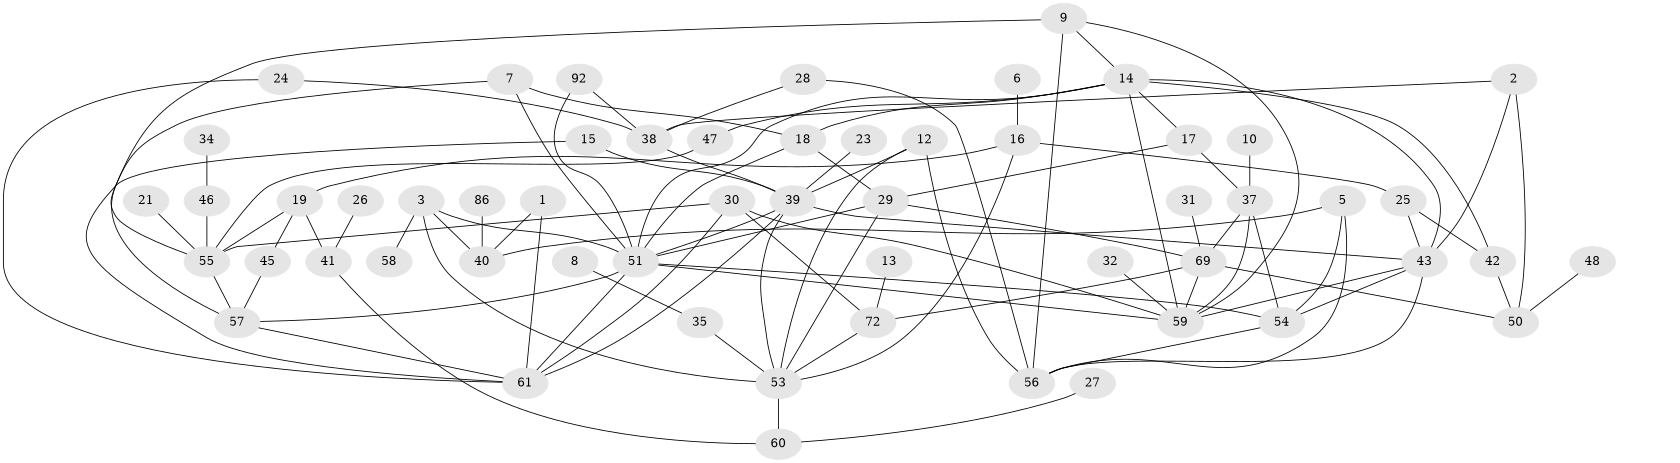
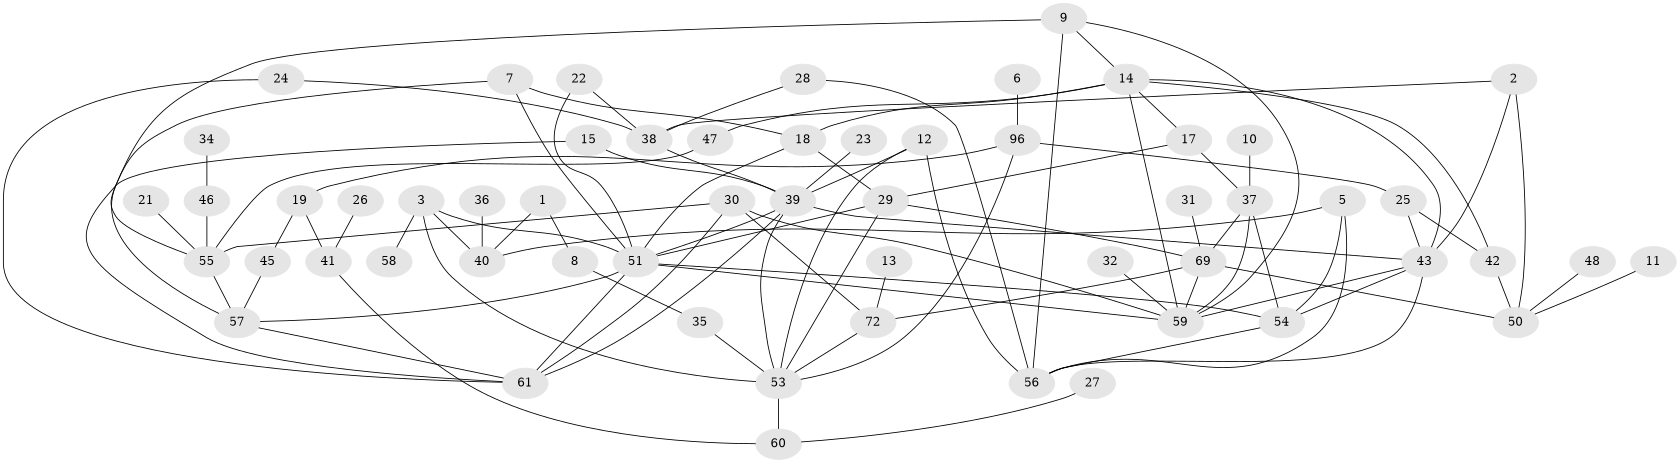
node "92": label "92" -> "22"
edge "14" -- "51": removed
node "16": label "16" -> "96"
node "86": label "86" -> "36"
edge "19" -- "55": removed
node "11": added
edge "1" -- "61": now "1" -- "8"
